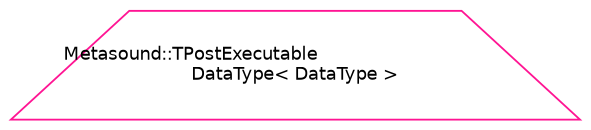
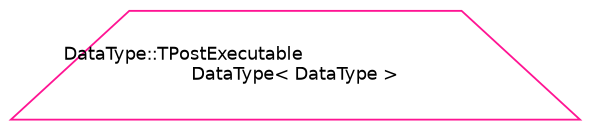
node "Metasound::TPostExecutable DataType< DataType >": label "Metasound::TPostExecutable DataType< DataType >" -> "DataType::TPostExecutable DataType< DataType >"
